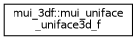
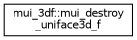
node "mui_3df::mui_uniface _uniface3d_f": label "mui_3df::mui_uniface _uniface3d_f" -> "mui_3df::mui_destroy _uniface3d_f"
